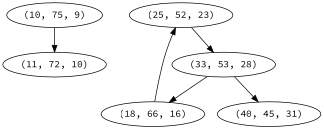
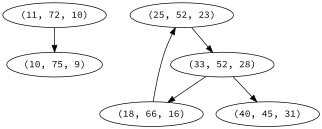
edge "(10, 75, 9)" -> "(11, 72, 10)": reversed
node "(33, 53, 28)": label "(33, 53, 28)" -> "(33, 52, 28)"
